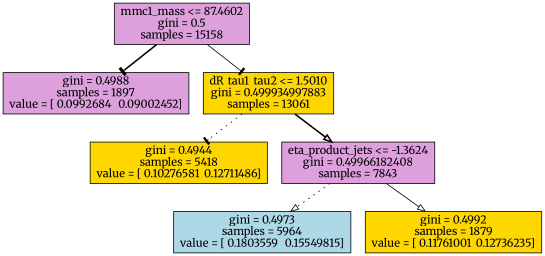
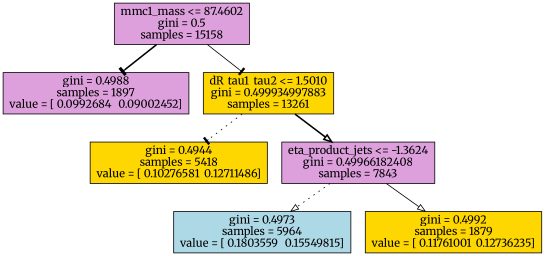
node "dR_tau1_tau2 <= 1.5010 gini = 0.499934997883 samples = 13061": label "dR_tau1_tau2 <= 1.5010 gini = 0.499934997883 samples = 13061" -> "dR_tau1_tau2 <= 1.5010 gini = 0.499934997883 samples = 13261"
